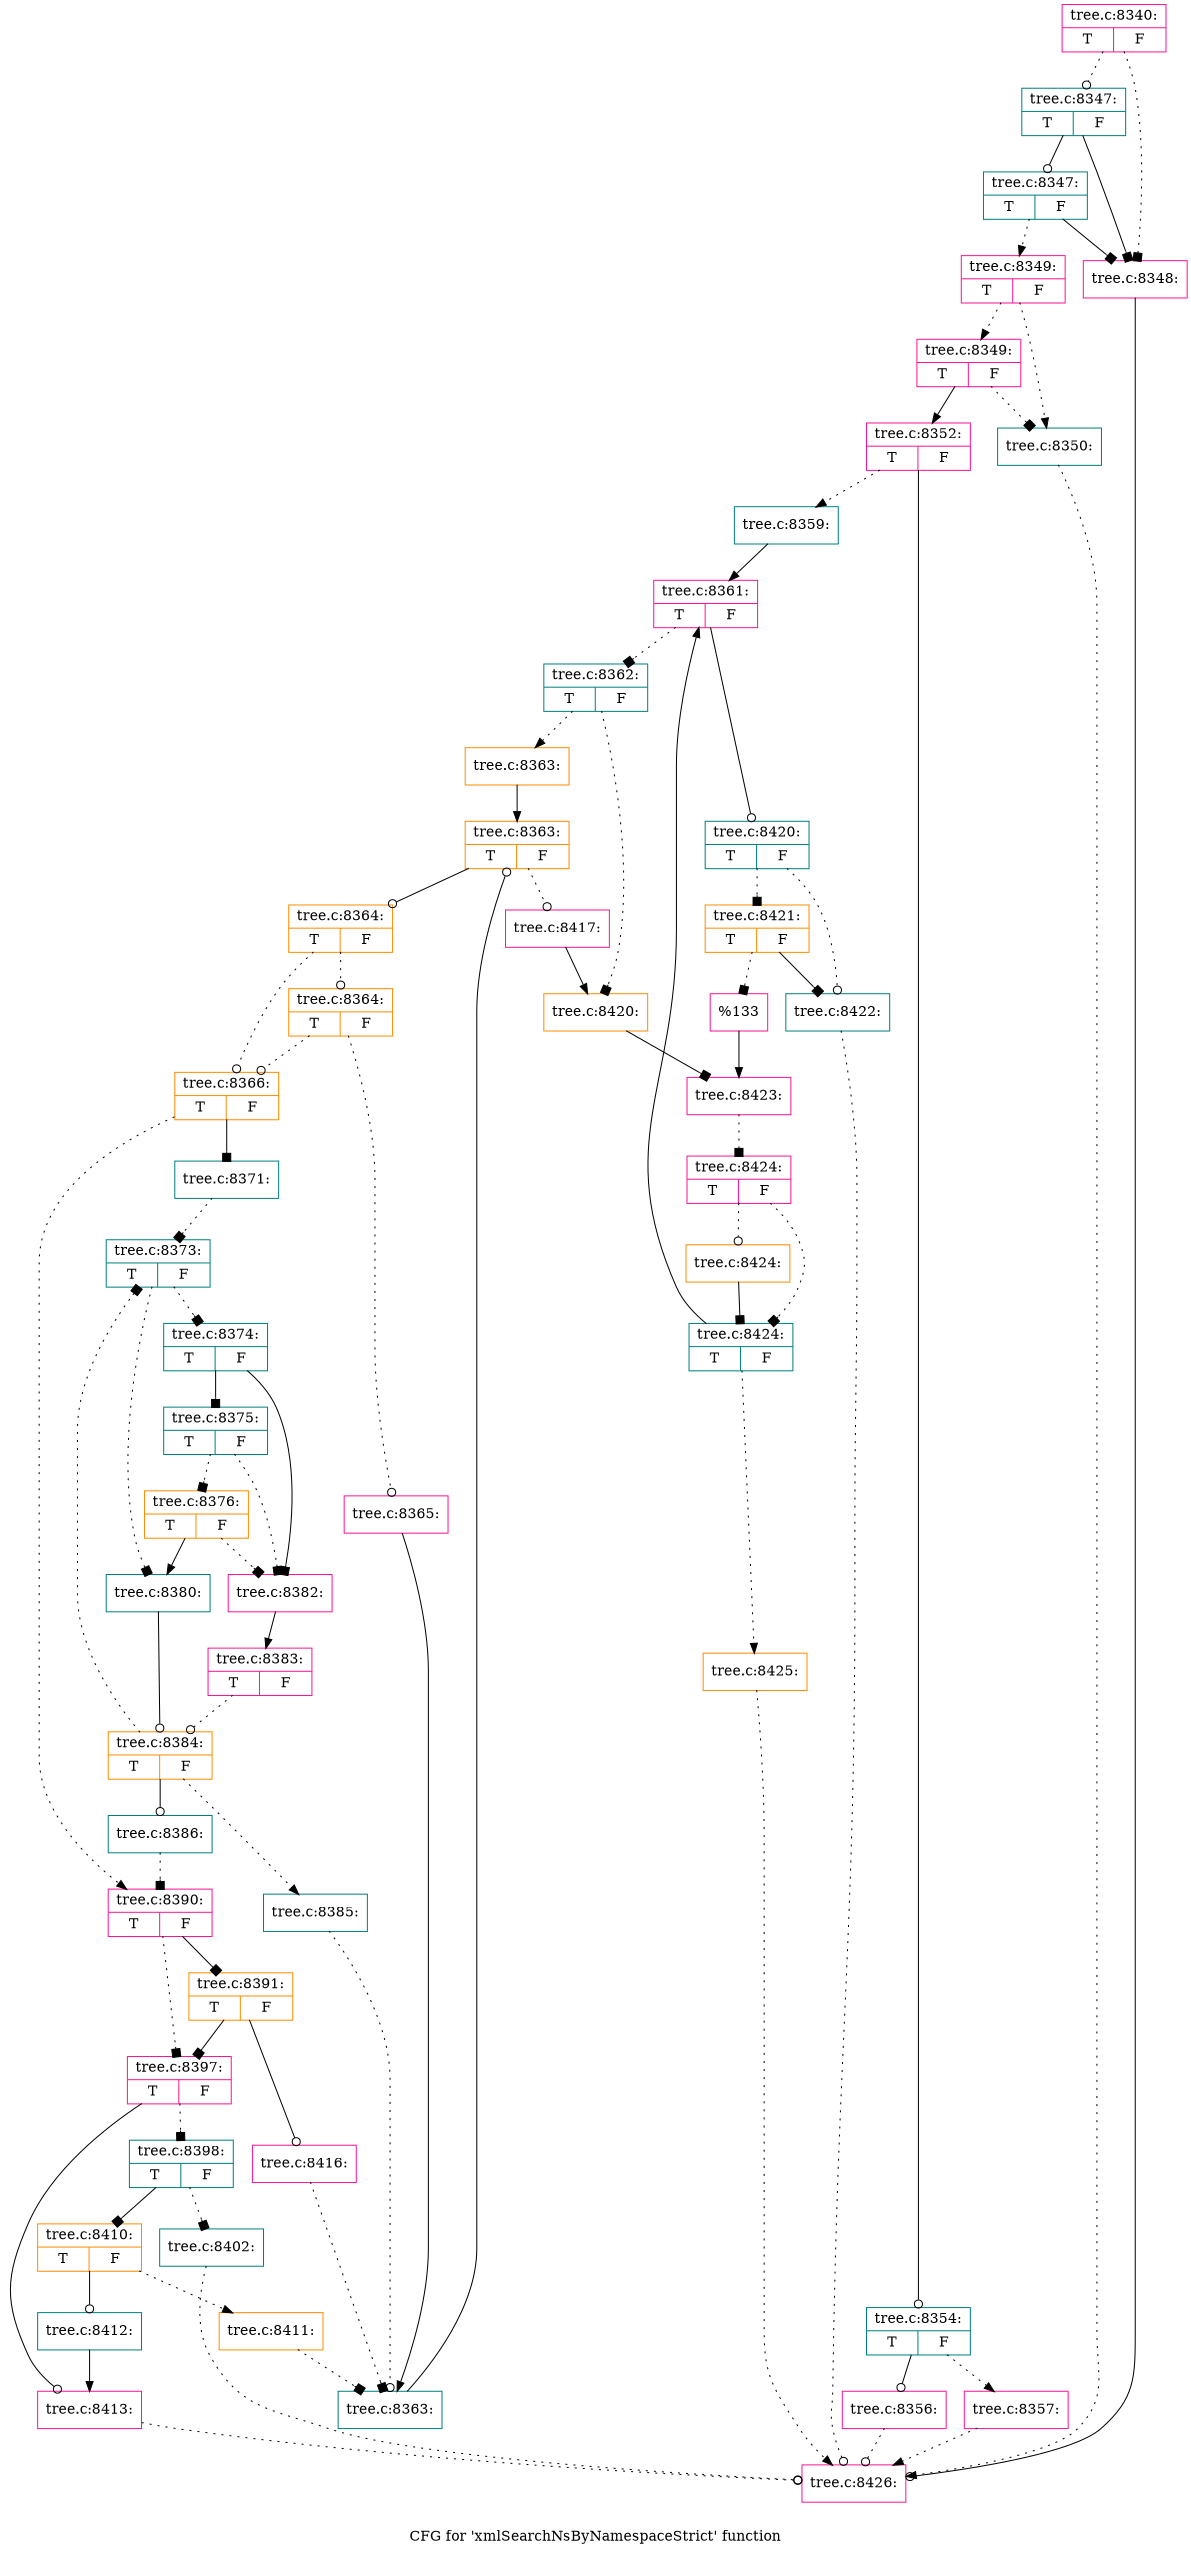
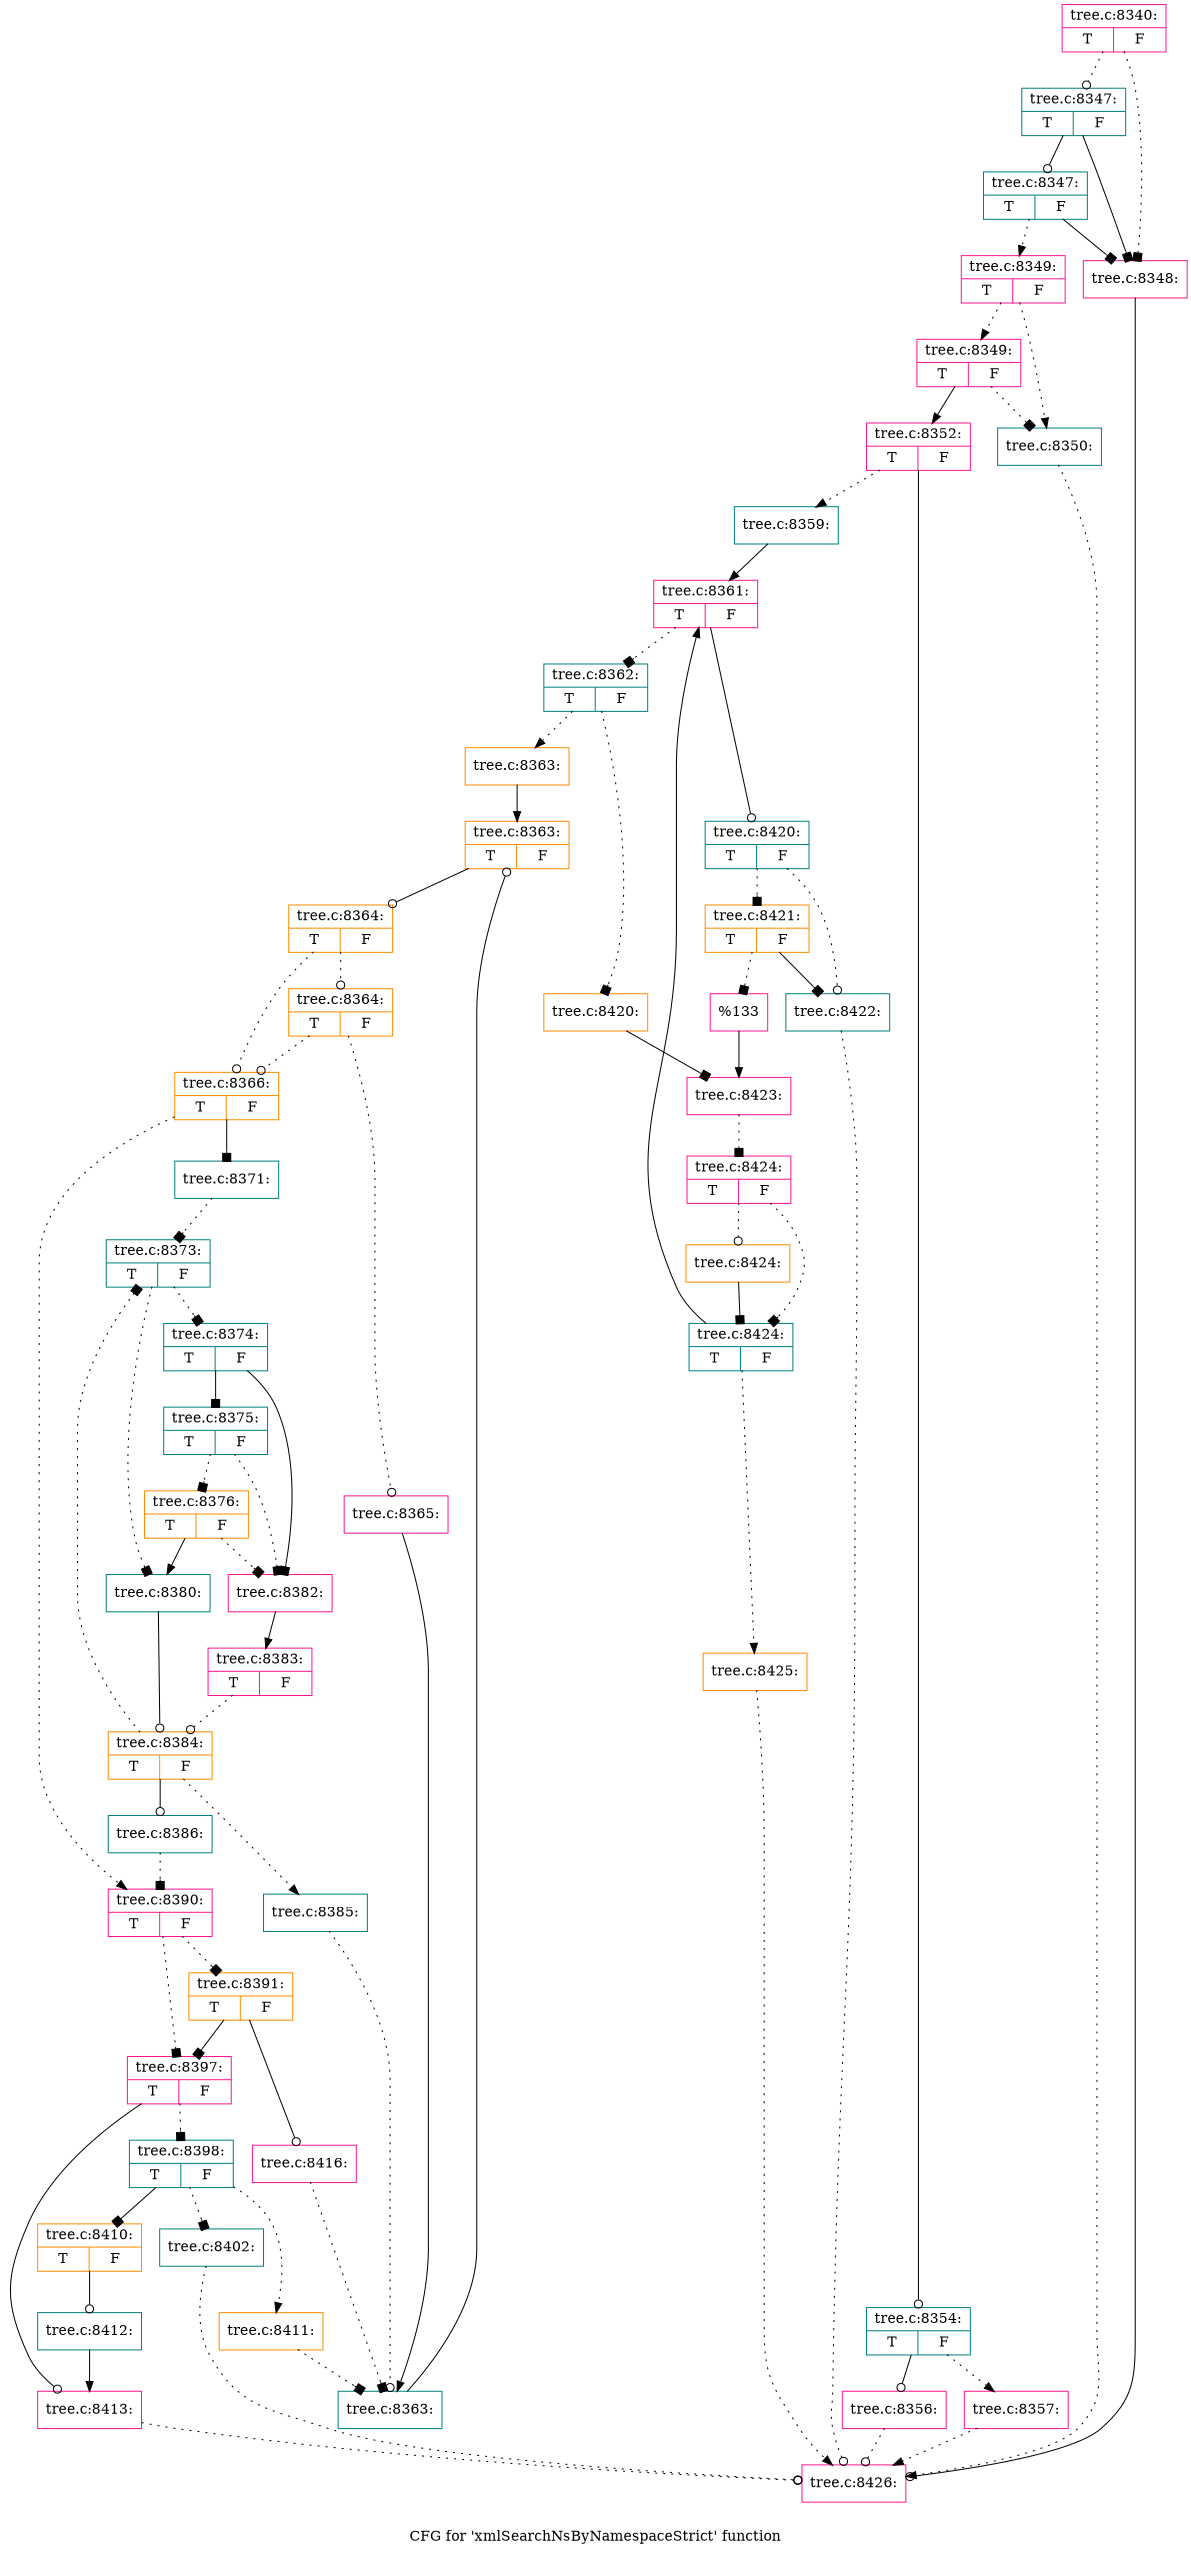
node "tree.c:8417:": removed
edge "tree.c:8390:" -> "tree.c:8391:": style solid -> dotted
edge "tree.c:8410:" -> "tree.c:8411:": now "tree.c:8398:" -> "tree.c:8411:"
